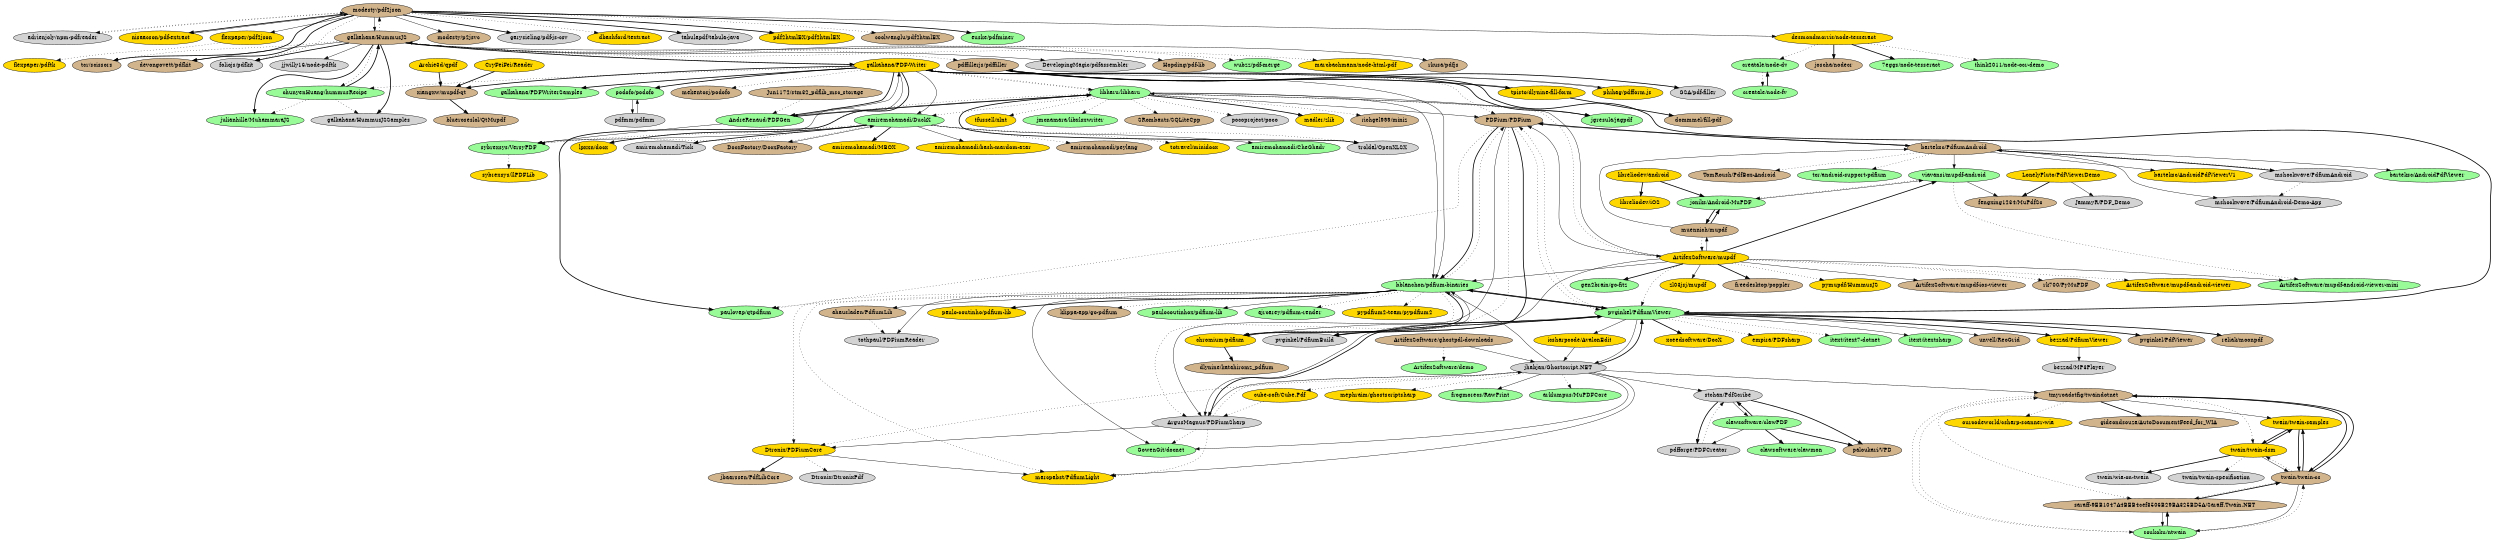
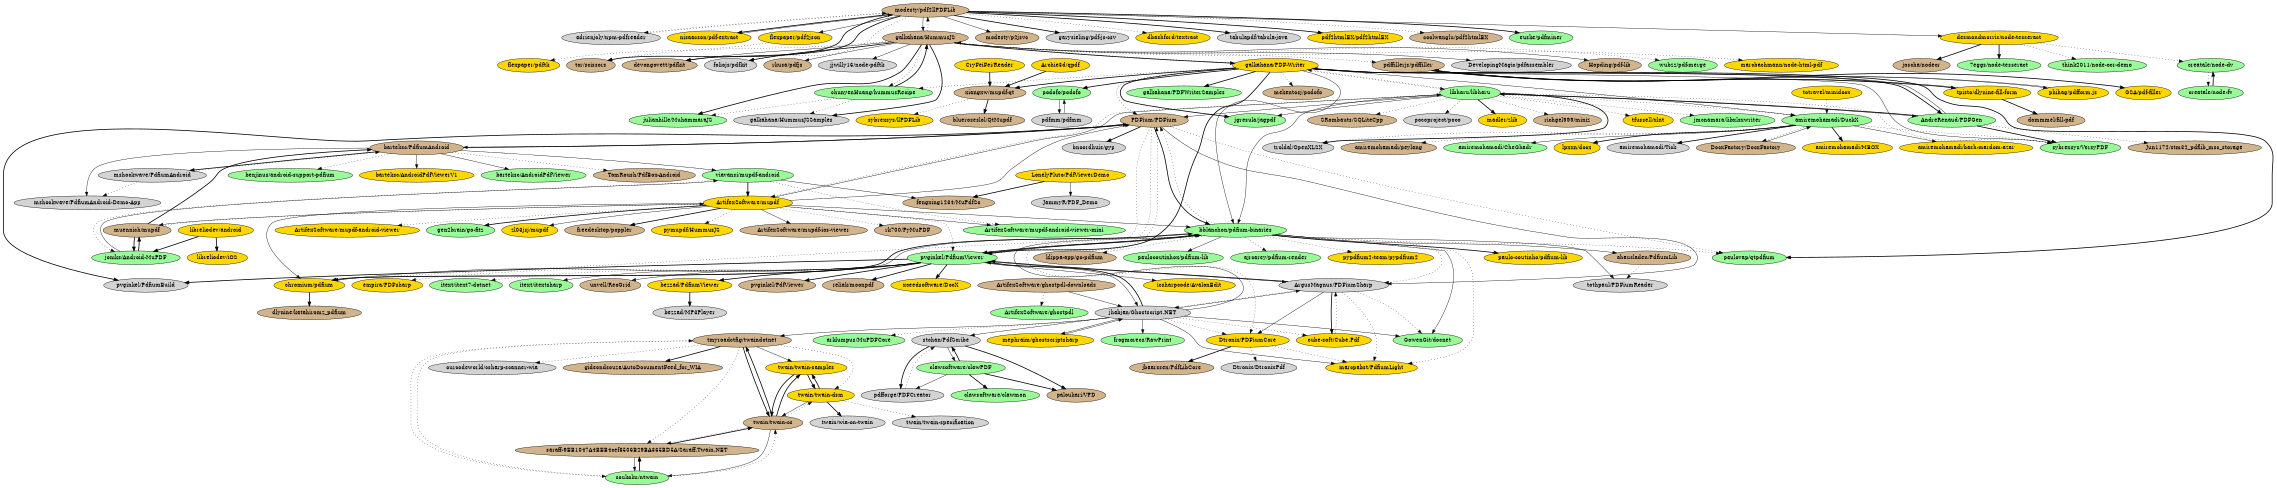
node "modesty/pdf2json": label "modesty/pdf2json" -> "modesty/pdf2llPDFLib"
node "GSA/pdf-filler": fillcolor lightgrey -> gold
edge "Jun1172/stm32_pdflib_msc_storage" -> "AndreRenaud/PDFGen": reversed
edge "amiremohamadi/DuckX" -> "totravel/minidocx": reversed
edge "AndreRenaud/PDFGen" -> "sybrexsys/VersyPDF": style solid -> bold
node "bnoordhuis/gyp": added
edge "muennich/mupdf" -> "barteksc/PdfiumAndroid": style solid -> bold
edge "sybrexsys/VersyPDF" -> "sybrexsys/llPDFLib": now "xiangxw/mupdf-qt" -> "sybrexsys/llPDFLib"
node "tcr/android-support-pdfium": label "tcr/android-support-pdfium" -> "benjinus/android-support-pdfium"
edge "ArtifexSoftware/mupdf" -> "viavansi/mupdf-android": reversed
edge "ArgusMagnus/PDFiumSharp" -> "cube-soft/Cube.Pdf": added
edge "bezzad/PdfiumViewer" -> "bezzad/MP3Player": style solid -> bold
edge "icsharpcode/AvalonEdit" -> "jhabjan/Ghostscript.NET": now "mephraim/ghostscriptsharp" -> "jhabjan/Ghostscript.NET"
node "ArtifexSoftware/demo": label "ArtifexSoftware/demo" -> "ArtifexSoftware/ghostpdl"
edge "jhabjan/Ghostscript.NET" -> "mephraim/ghostscriptsharp": style dotted -> solid
node "ourcodeworld/csharp-scanner-wia": fillcolor gold -> lightgrey
edge "Dtronix/PDFiumCore" -> "marcpabst/PdfiumLight": style solid -> dotted
node "saraff-9EB1047A4BEB4cef8506B29BA325BD5A/Saraff.Twain.NET": label "saraff-9EB1047A4BEB4cef8506B29BA325BD5A/Saraff.Twain.NET" -> "saraff-9EB1047A4BEB4cef8506B29BA365BD5A/Saraff.Twain.NET"
